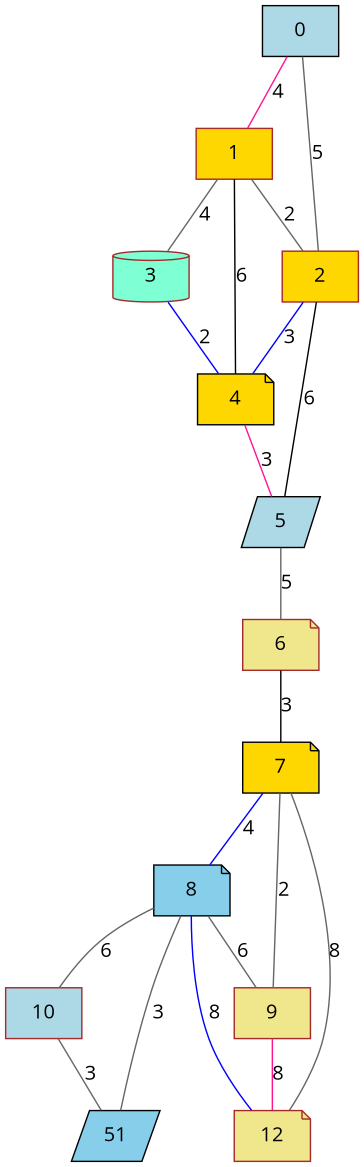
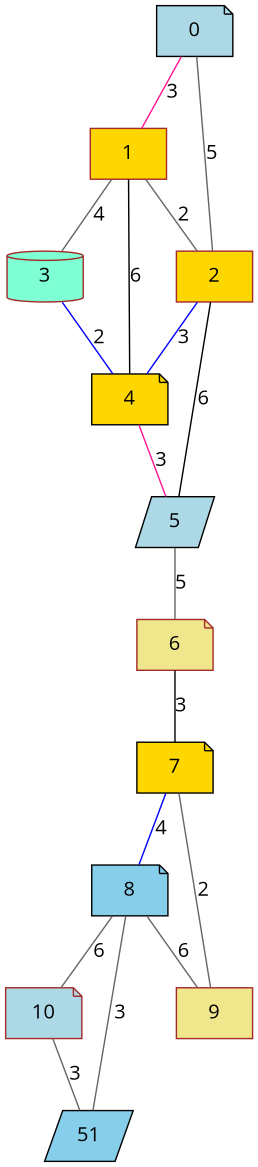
node "0": shape box -> note
edge "0" -- "1": label "4" -> "3"
node "10": shape box -> note
node "12": removed
